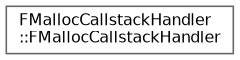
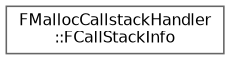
node "FMallocCallstackHandler ::FMallocCallstackHandler": label "FMallocCallstackHandler ::FMallocCallstackHandler" -> "FMallocCallstackHandler ::FCallStackInfo"
